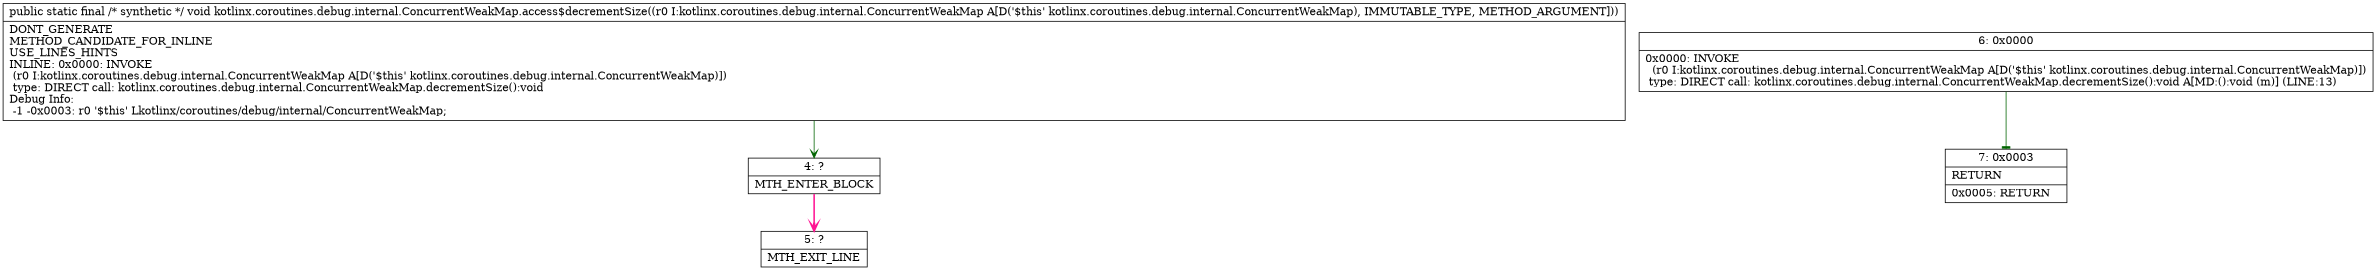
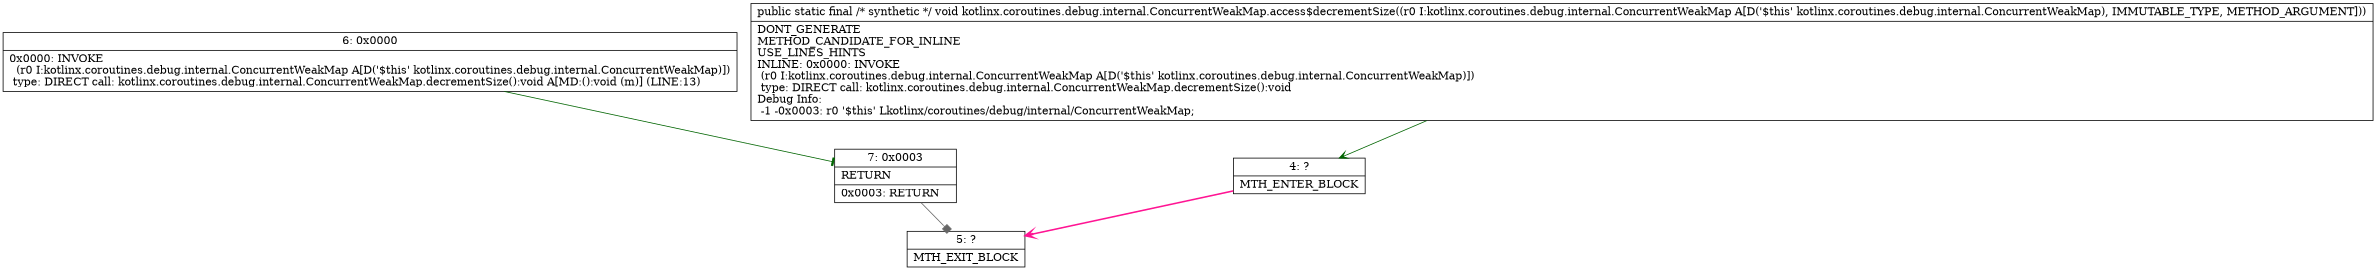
node "7: 0x0003": text "0x0005: RETURN" -> "0x0003: RETURN"
edge "7: 0x0003" -> "5: ?": added
node "5: ?": text "MTH_EXIT_LINE" -> "MTH_EXIT_BLOCK"
